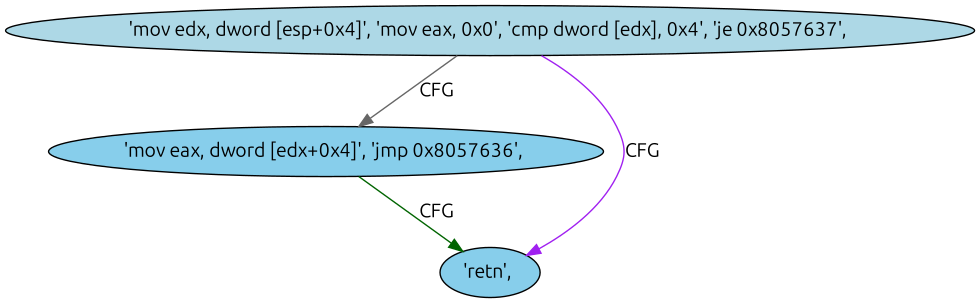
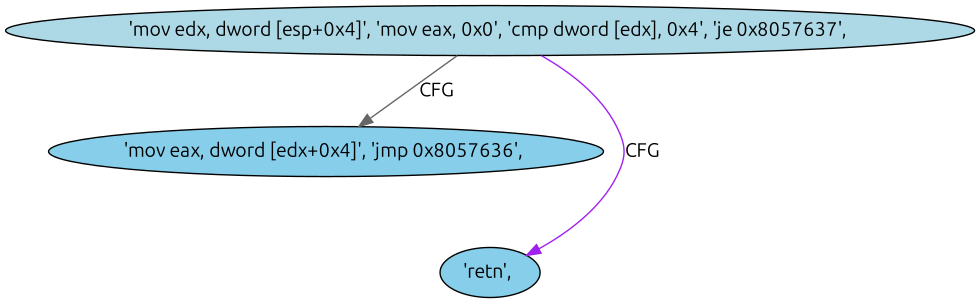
edge "'mov eax, dword [edx+0x4]', 'jmp 0x8057636'," -> "'retn',": removed, label "CFG"
